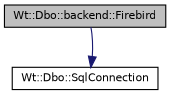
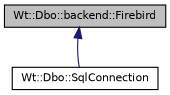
edge "Wt::Dbo::backend::Firebird" -> "Wt::Dbo::SqlConnection": reversed
